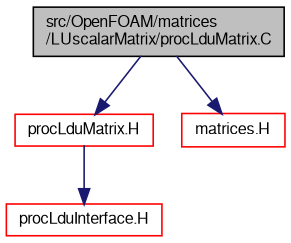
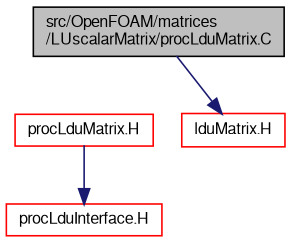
edge "src/OpenFOAM/matrices /LUscalarMatrix/procLduMatrix.C" -> "procLduMatrix.H": removed
node "matrices.H": label "matrices.H" -> "lduMatrix.H"
